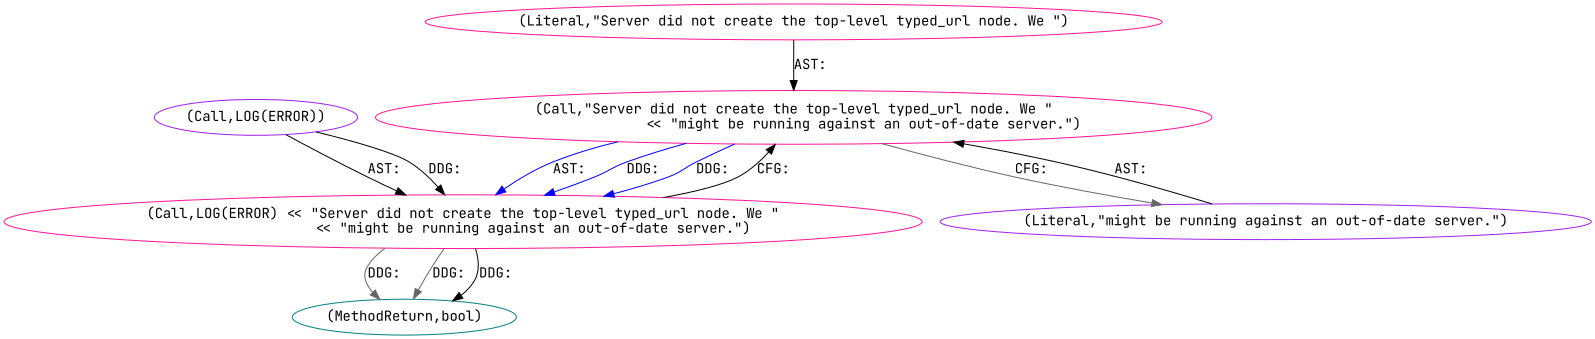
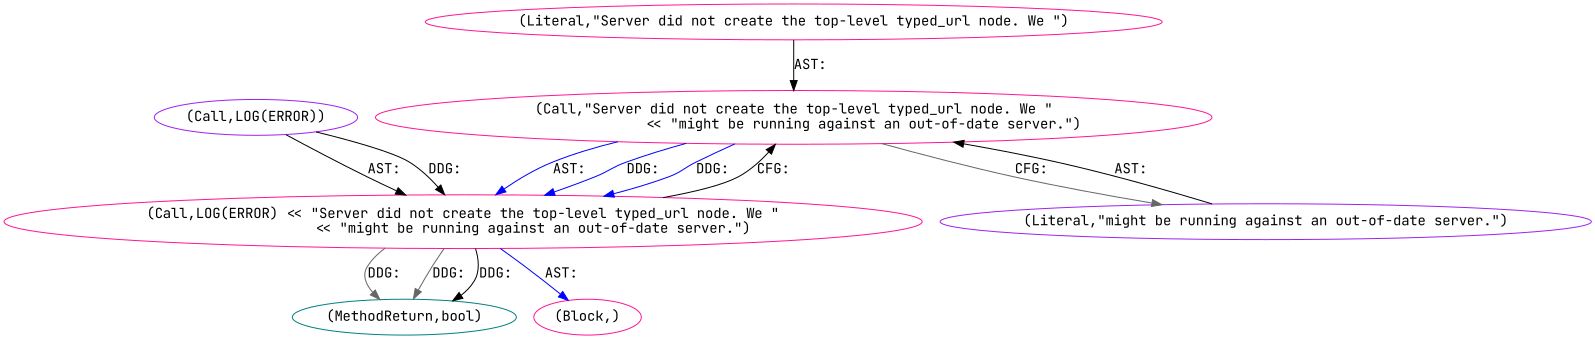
node "(Block,)": added
